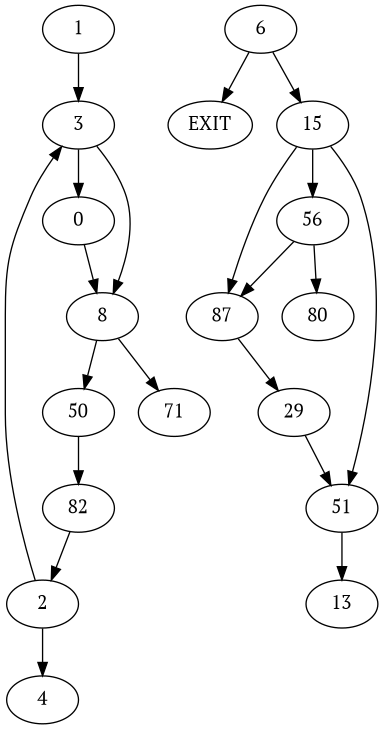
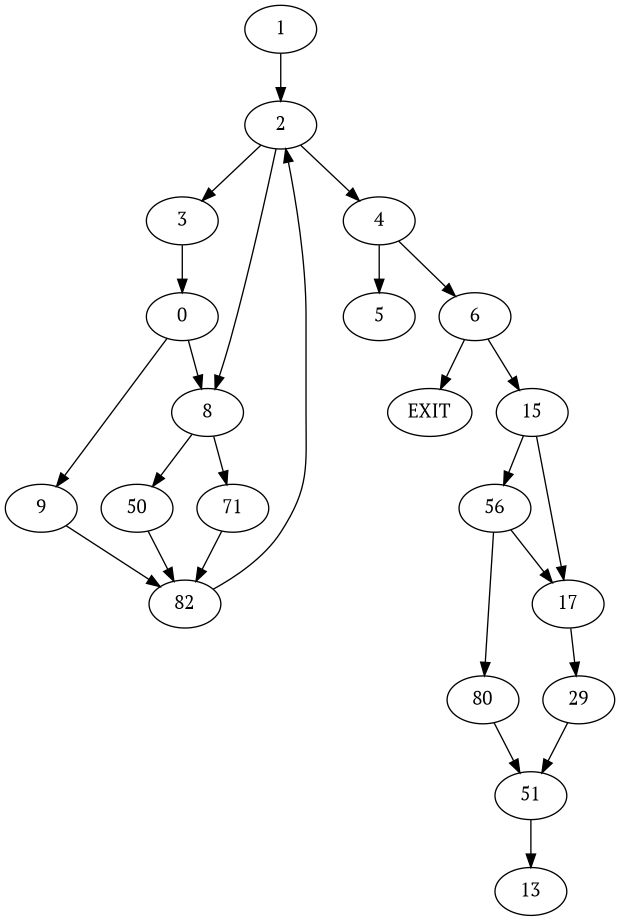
edge "1" -> "3": now "1" -> "2"
edge "3" -> "8": now "2" -> "8"
edge "4" -> "6": added
edge "15" -> "51": now "80" -> "51"
node "87": label "87" -> "17"
node "5": added
node "9": added
edge "71" -> "82": added
